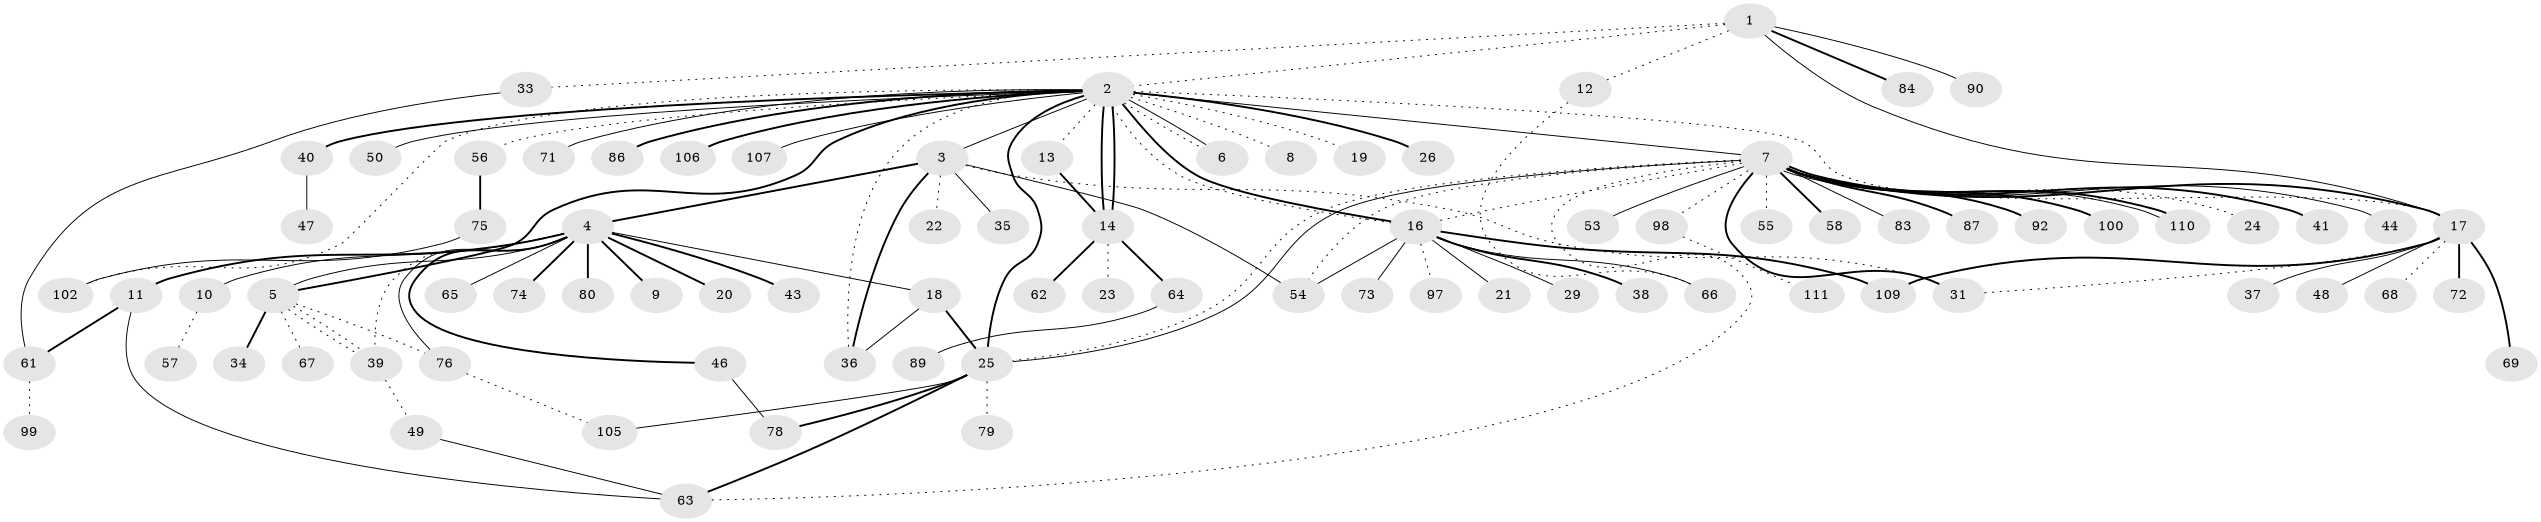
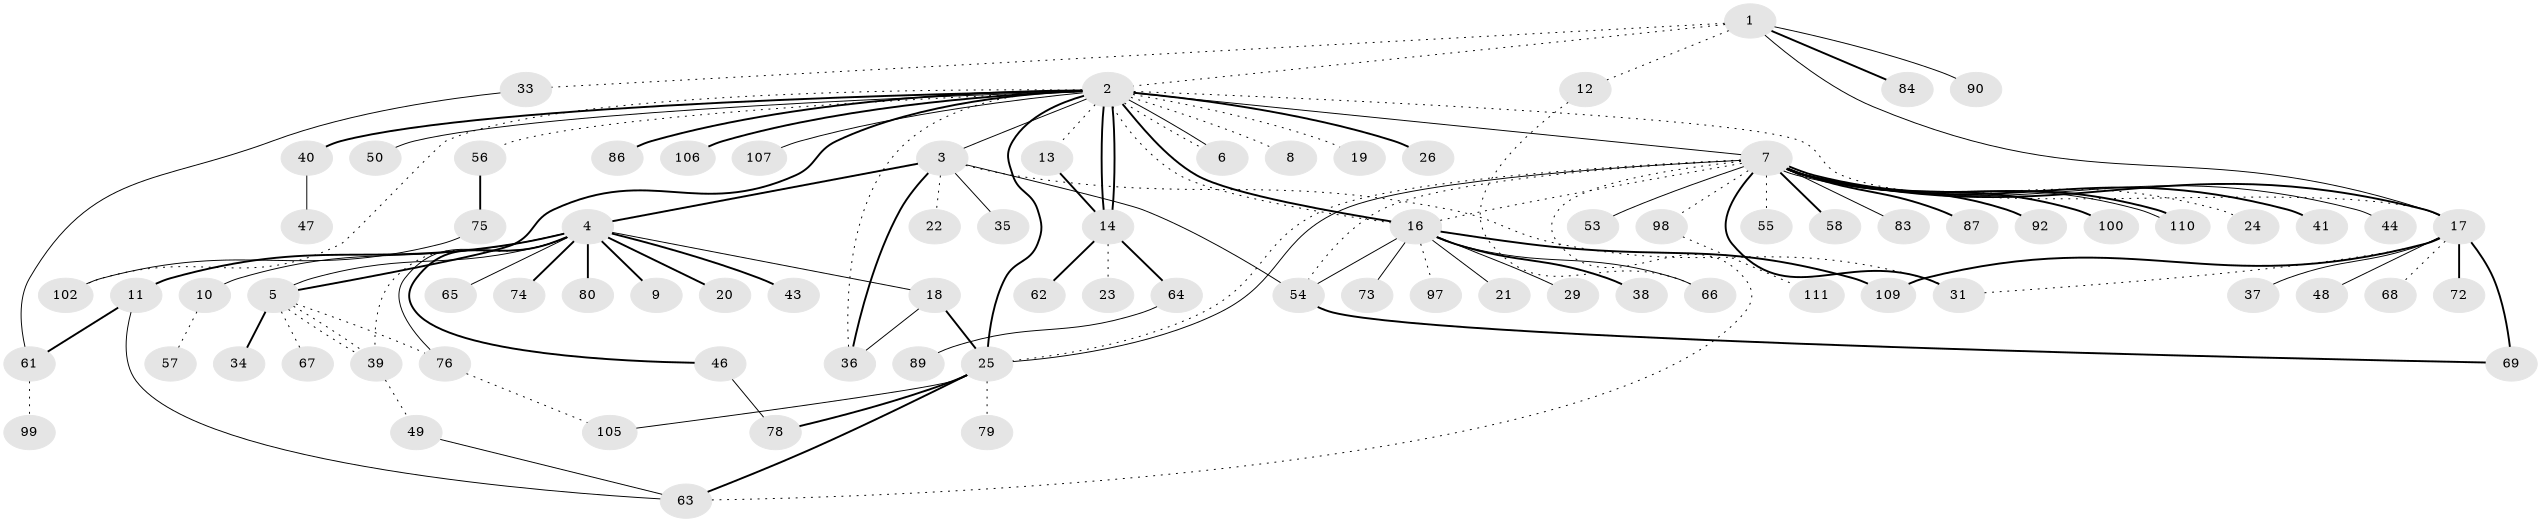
node "71": removed
edge "54" -- "69": added
